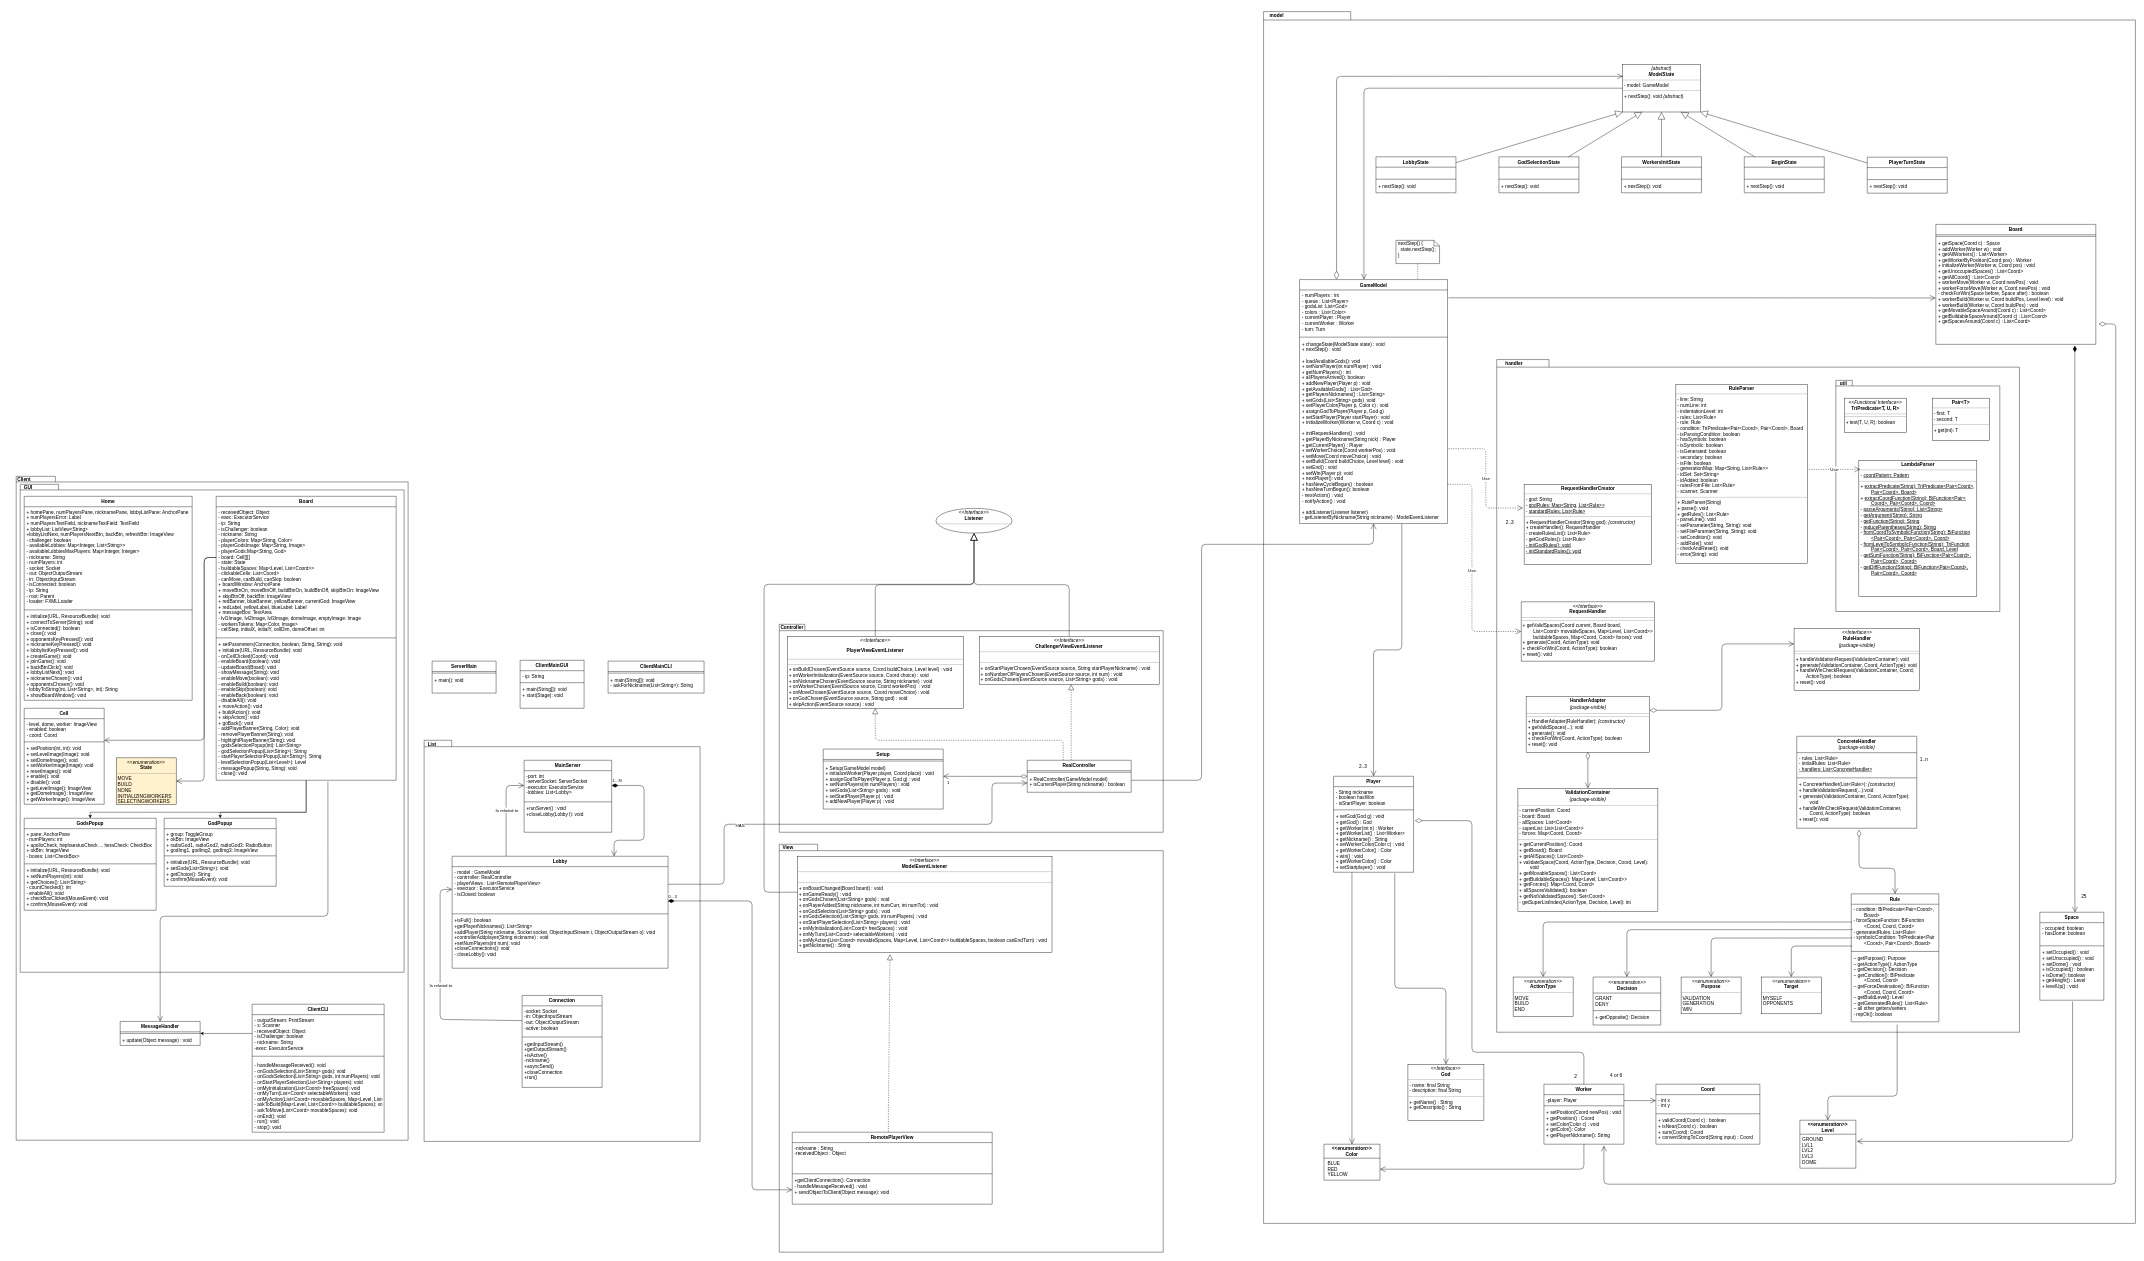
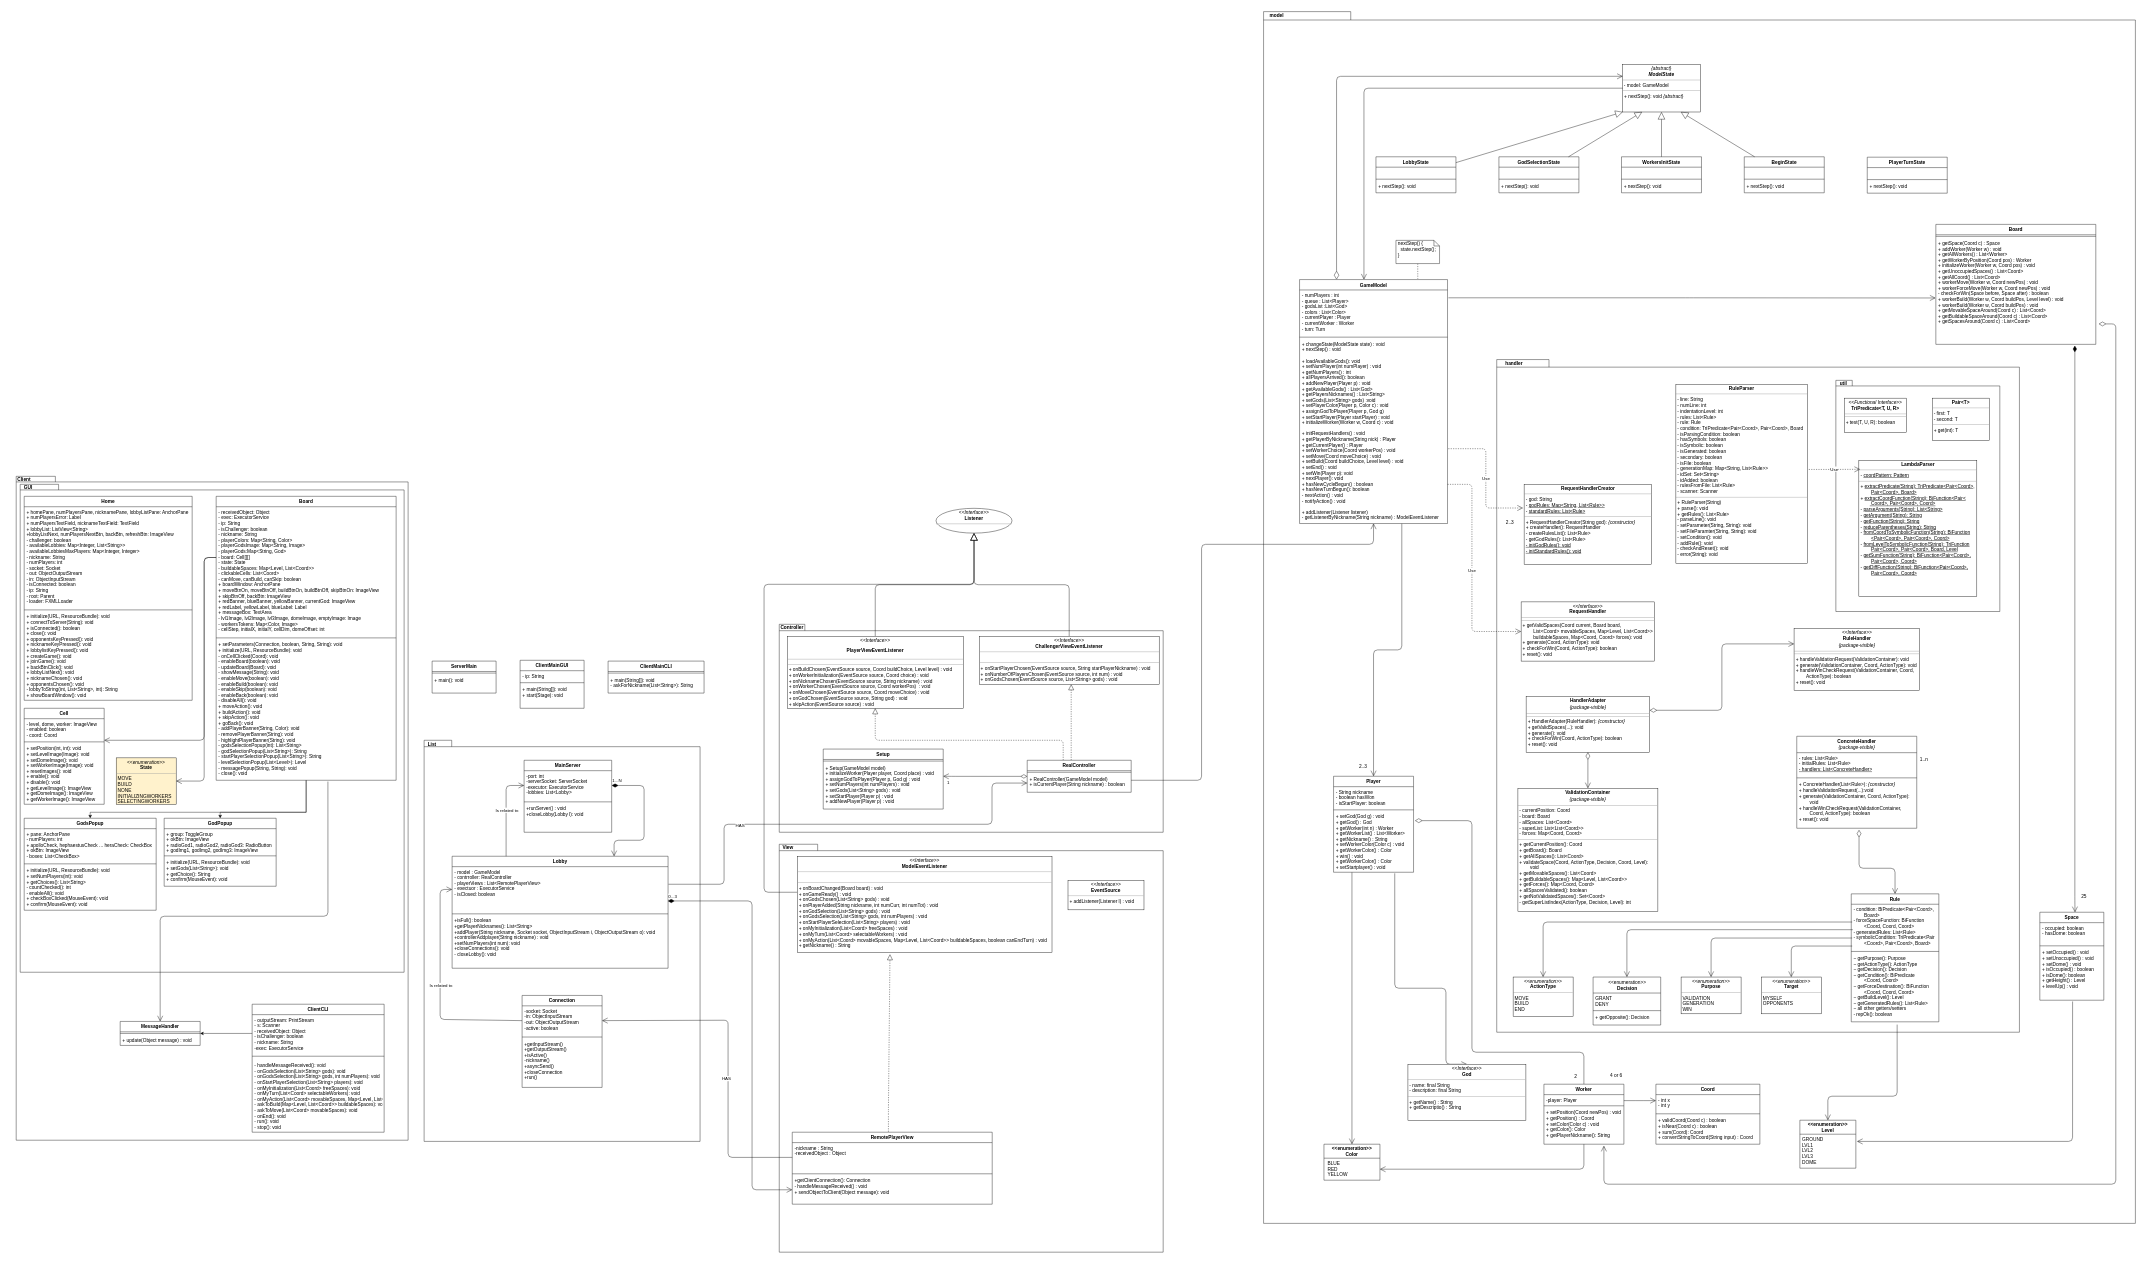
edge "PlayerTurnState" -> "{abstract} ModelState - model: GameModel + nextStep(): void {abstract}": removed
node "<<Interface>> EventSource + addListener(Listener l) : void": added
node "<<Interface>> God - name: final String - description: final String + getName() : String + getDescriptio() : String": size 76x56 -> 118x56
edge "-nickname : String -receivedObject : Object" -> "-socket: Socket -in: ObjectInputStream -out: ObjectOutputStream -active: boolean": added, label "HAS"
